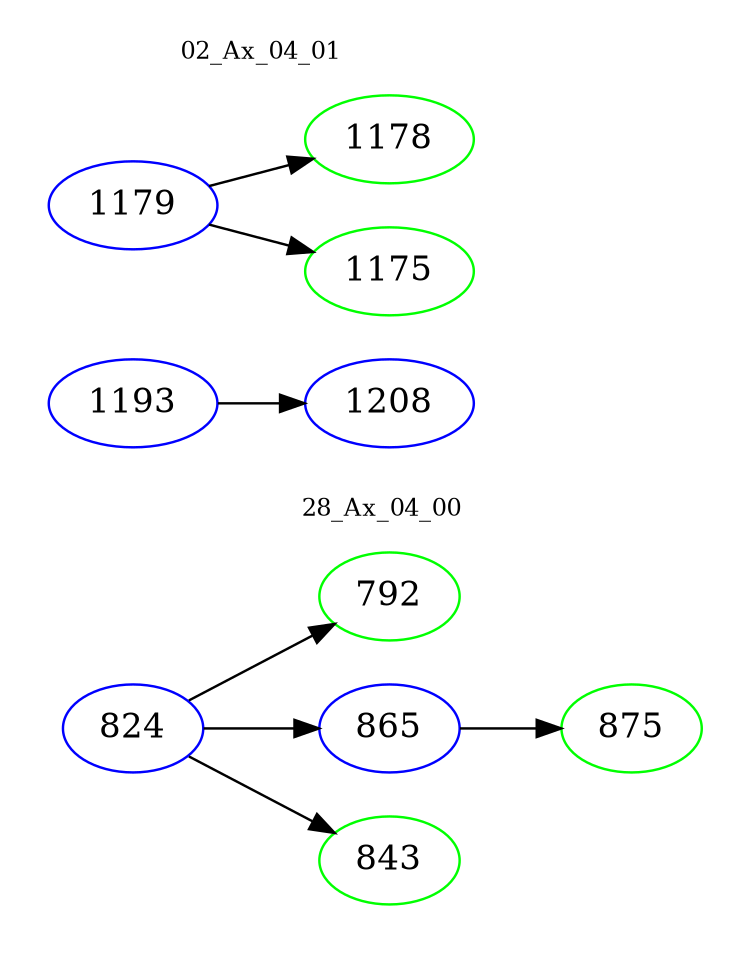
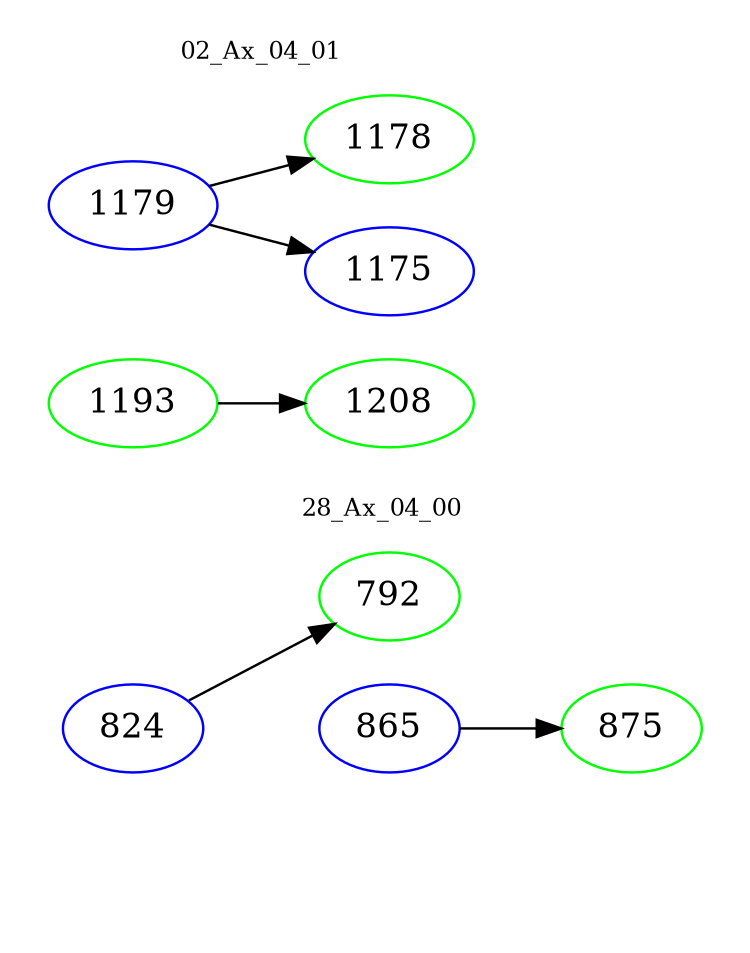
node "1175": color green -> blue
node "1193": color blue -> green
node "1208": color blue -> green
edge "824" -> "865": removed
node "843": removed
